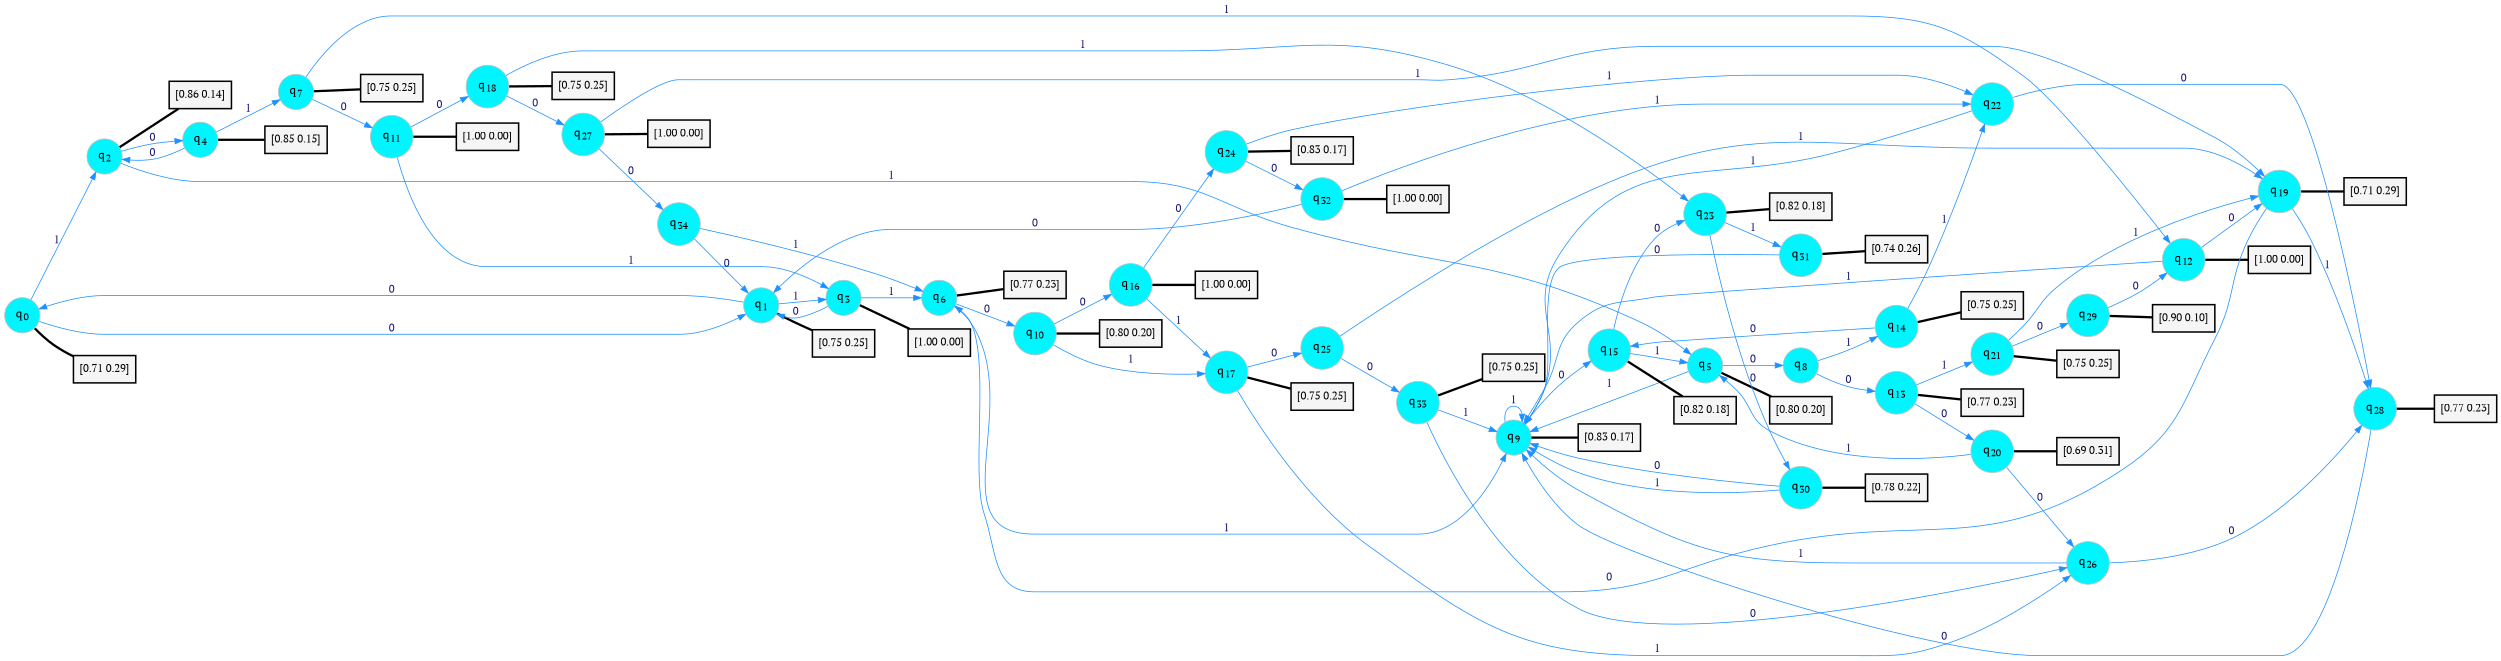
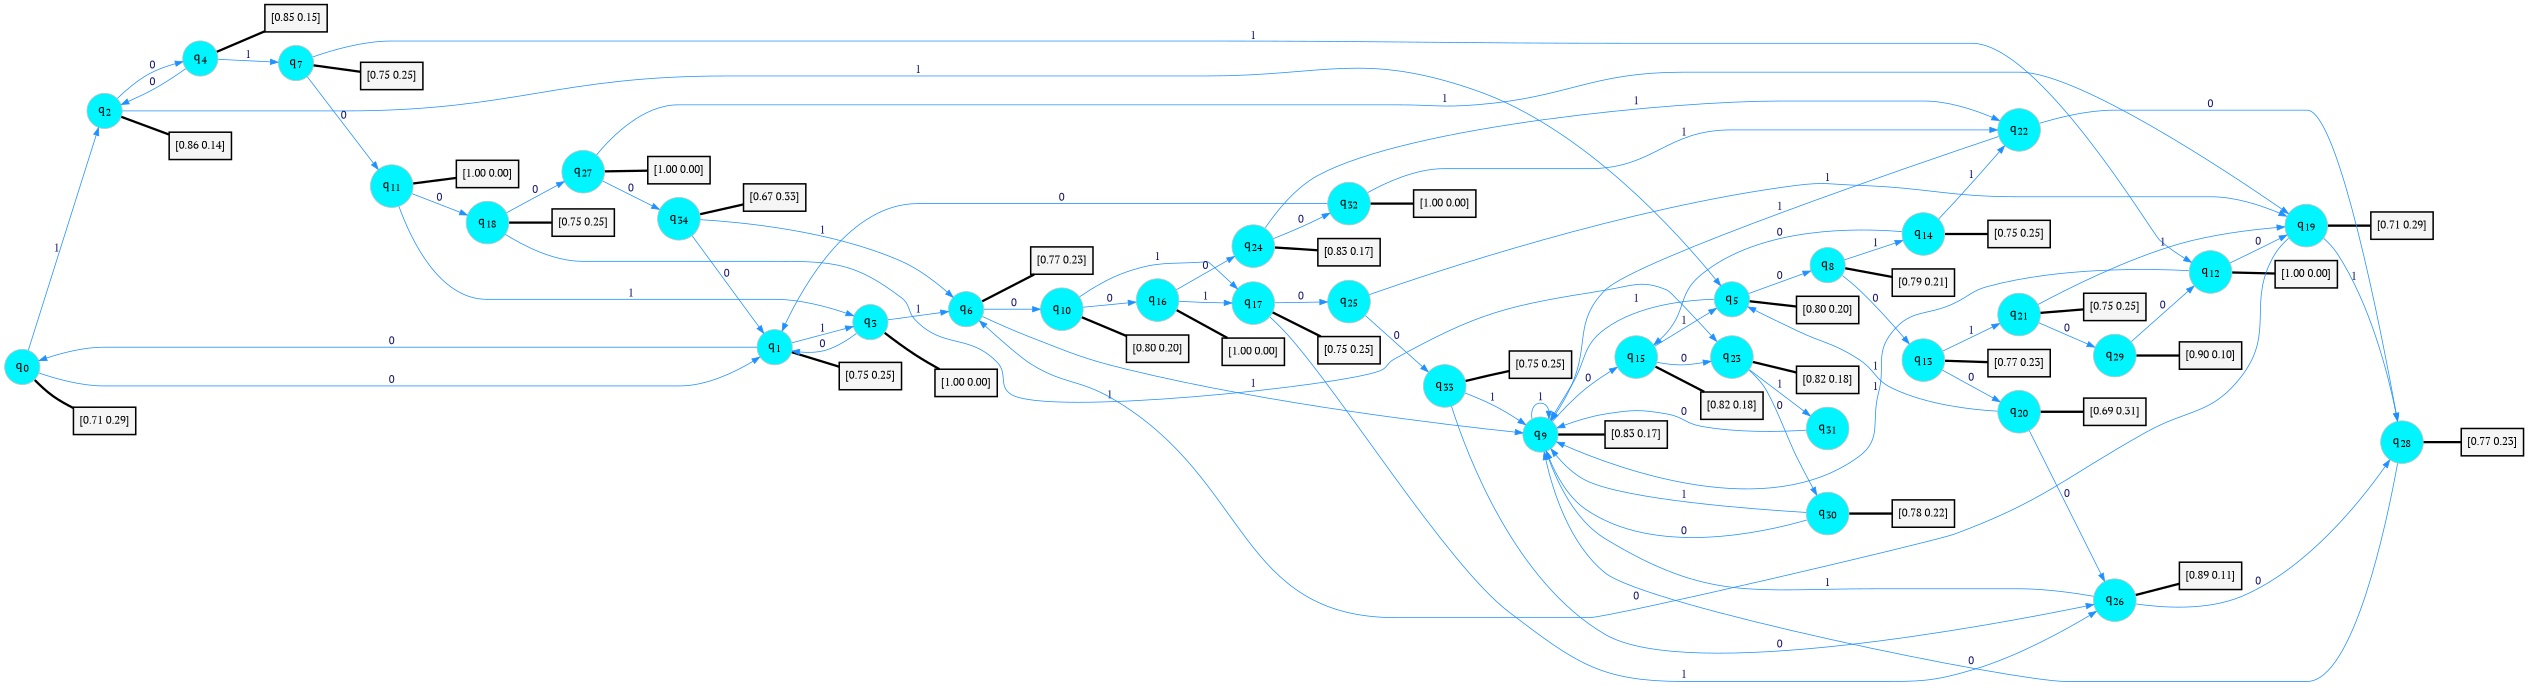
node "[0.67 0.33]": added
node "[0.74 0.26]": removed
node "[0.79 0.21]": added
node "[0.89 0.11]": added
